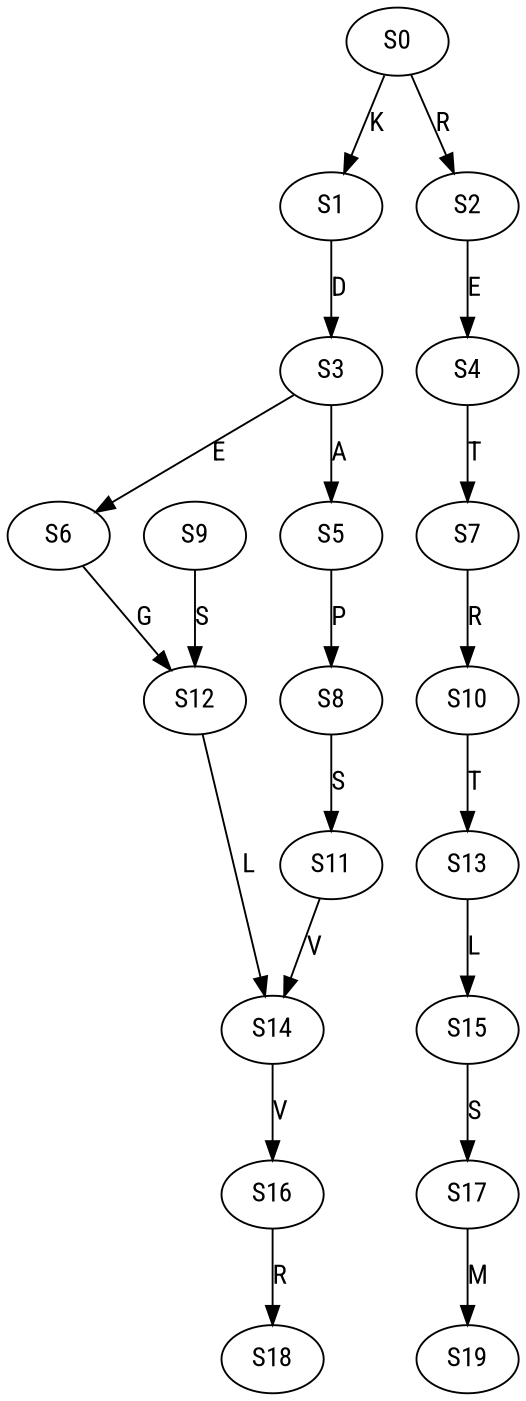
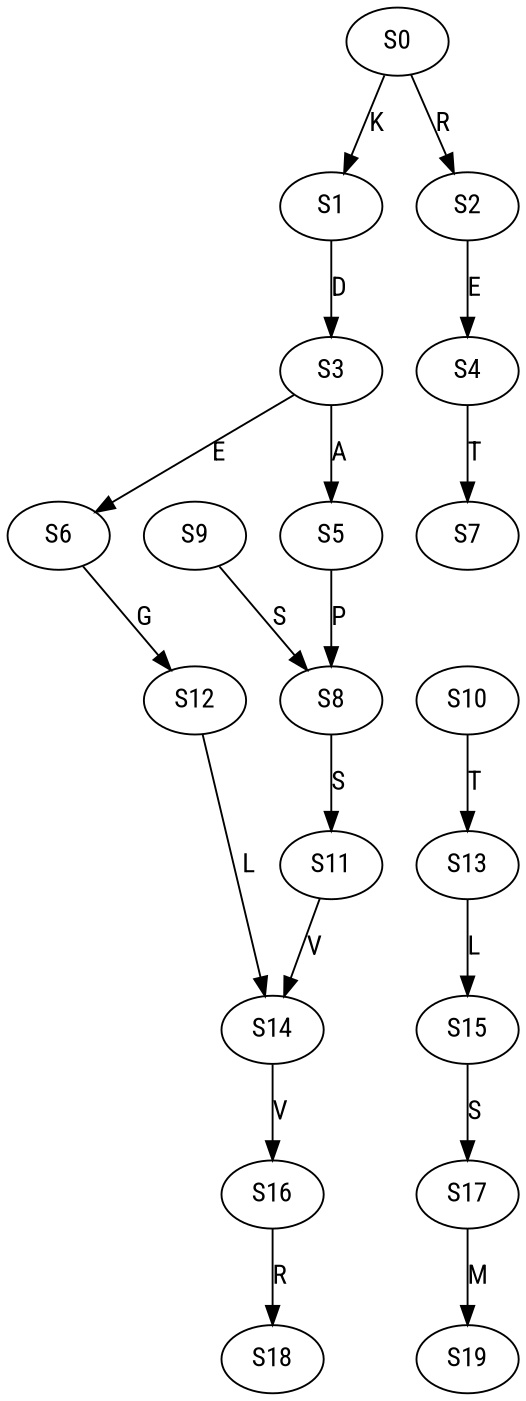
edge "S9" -> "S12": now "S9" -> "S8"
edge "S7" -> "S10": removed, label "R"
